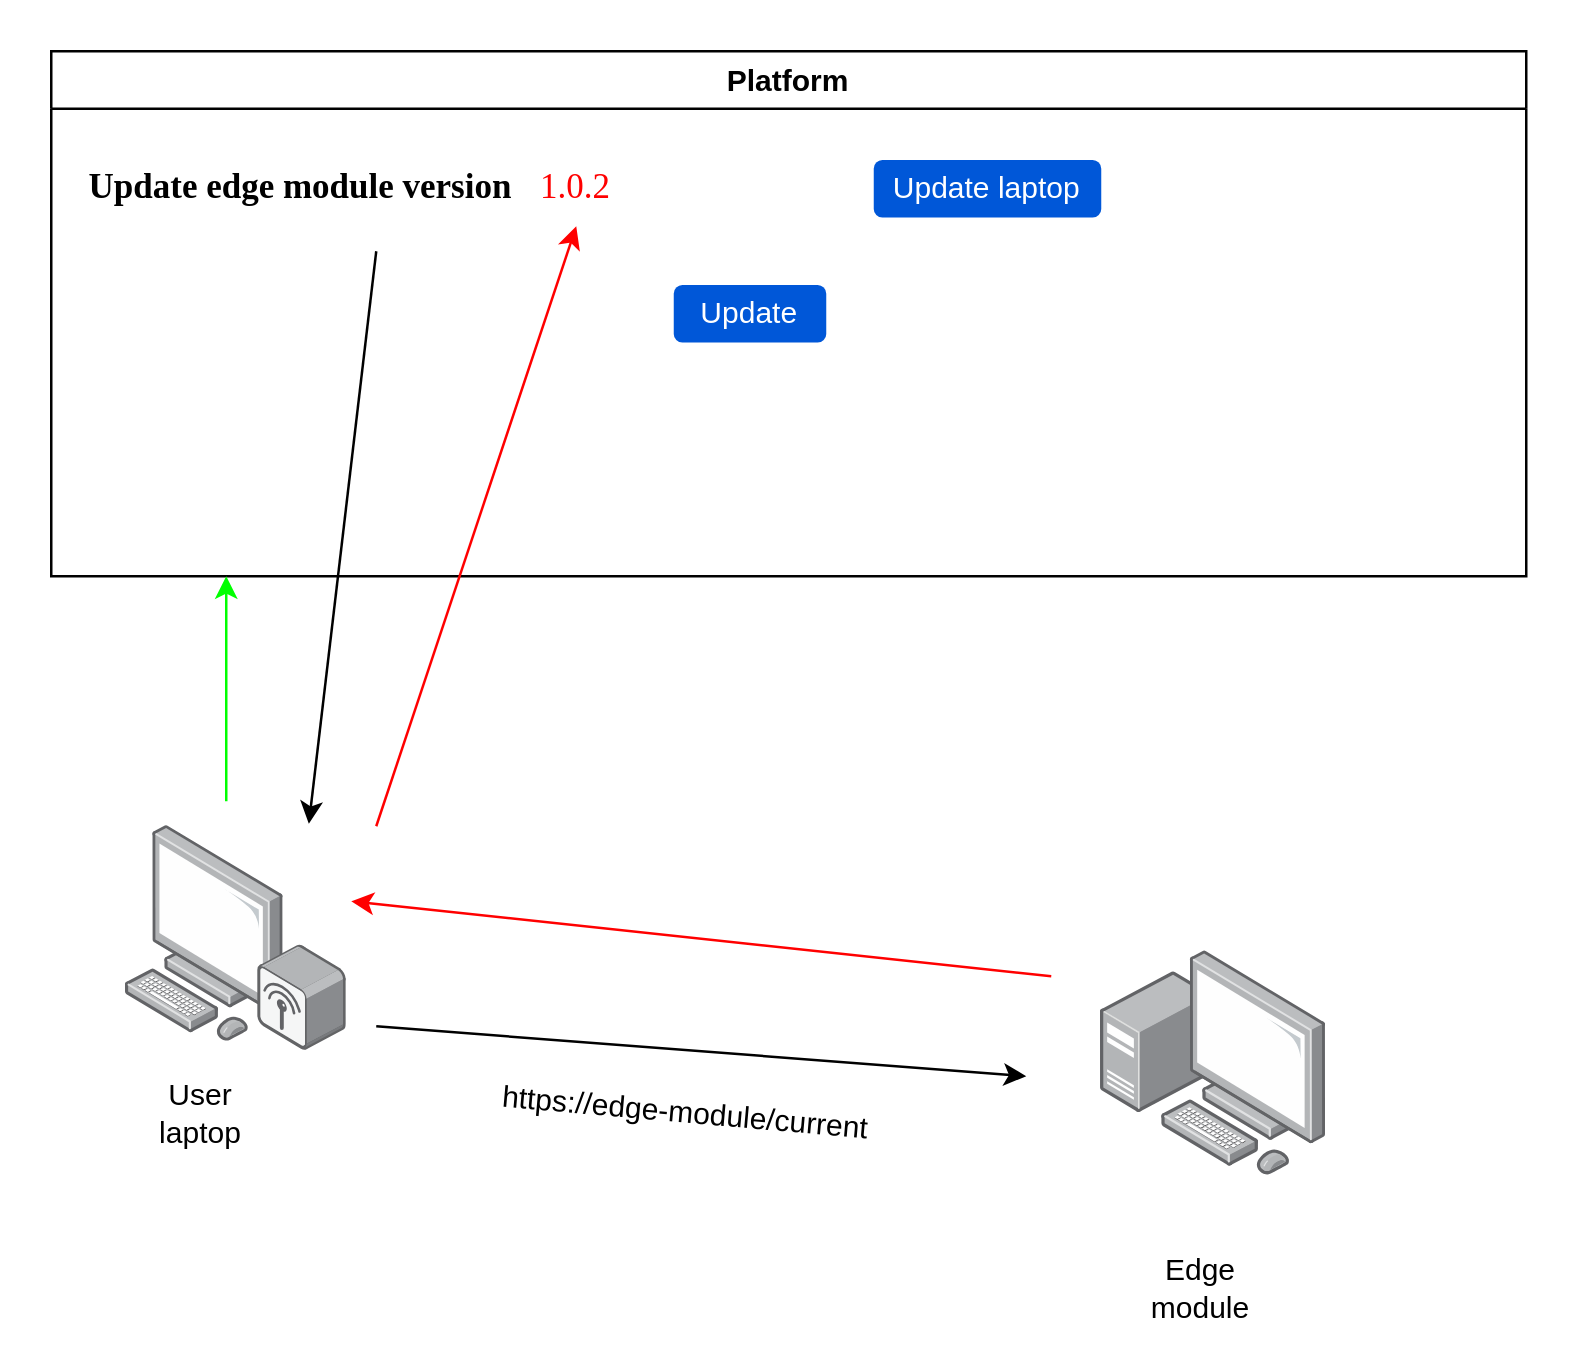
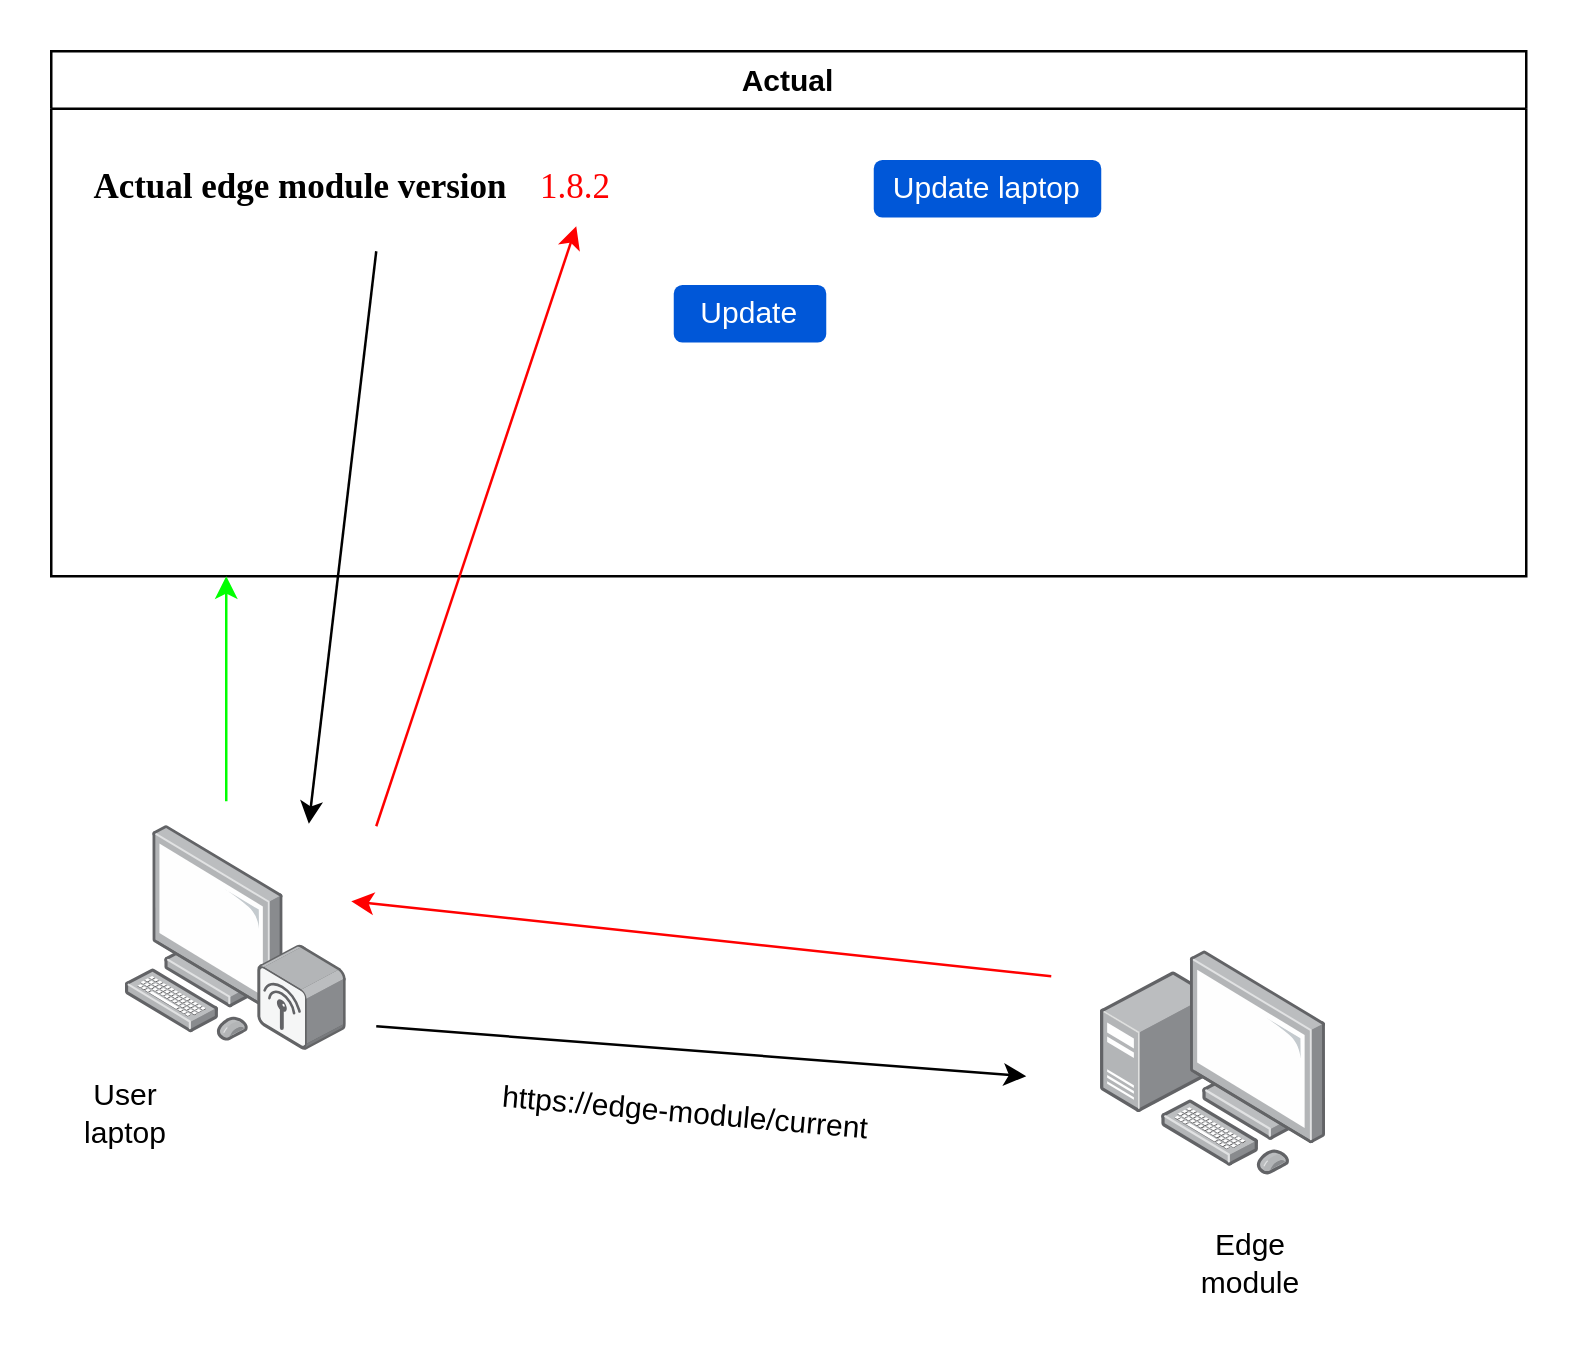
node "Platform": label "Platform" -> "Actual"
node "Update edge module version": label "Update edge module version" -> "Actual edge module version"
node "1.0.2": label "1.0.2" -> "1.8.2"
node "User laptop": moved (201, 1114) -> (126, 1114)
node "Edge module": moved (1201, 1289) -> (1251, 1264)
